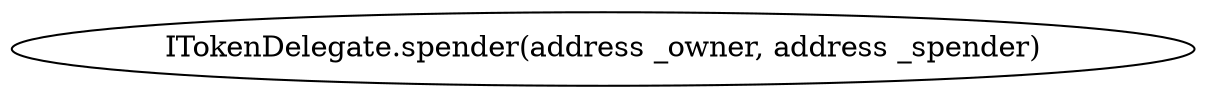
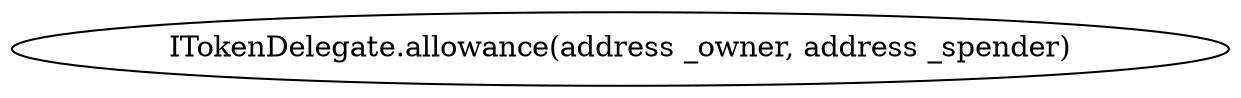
node "ITokenDelegate.spender(address _owner, address _spender)": label "ITokenDelegate.spender(address _owner, address _spender)" -> "ITokenDelegate.allowance(address _owner, address _spender)"
